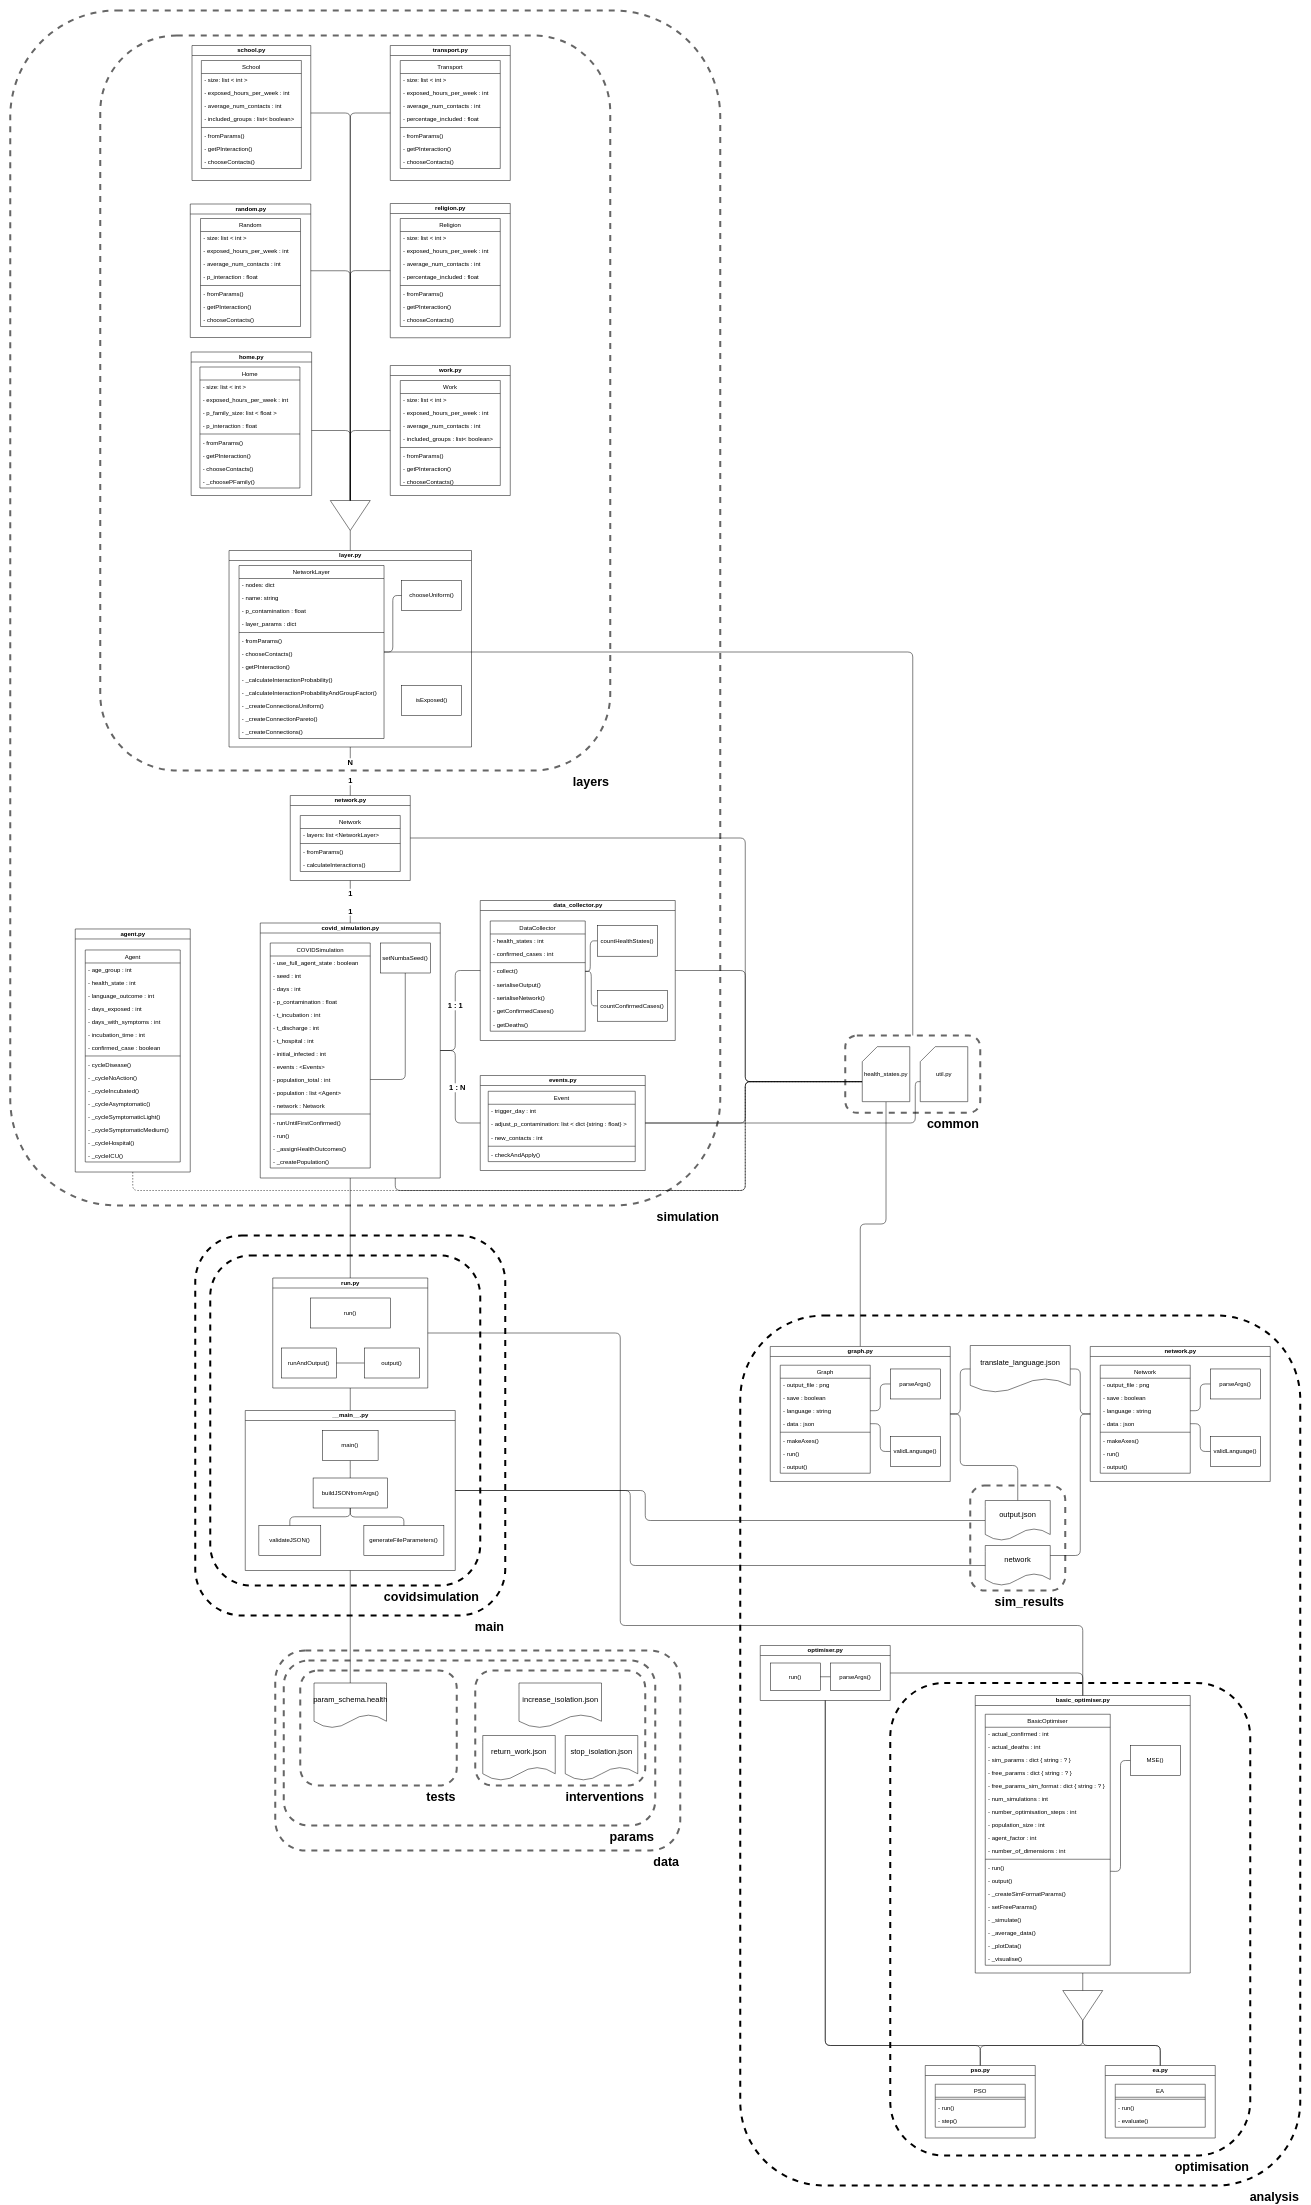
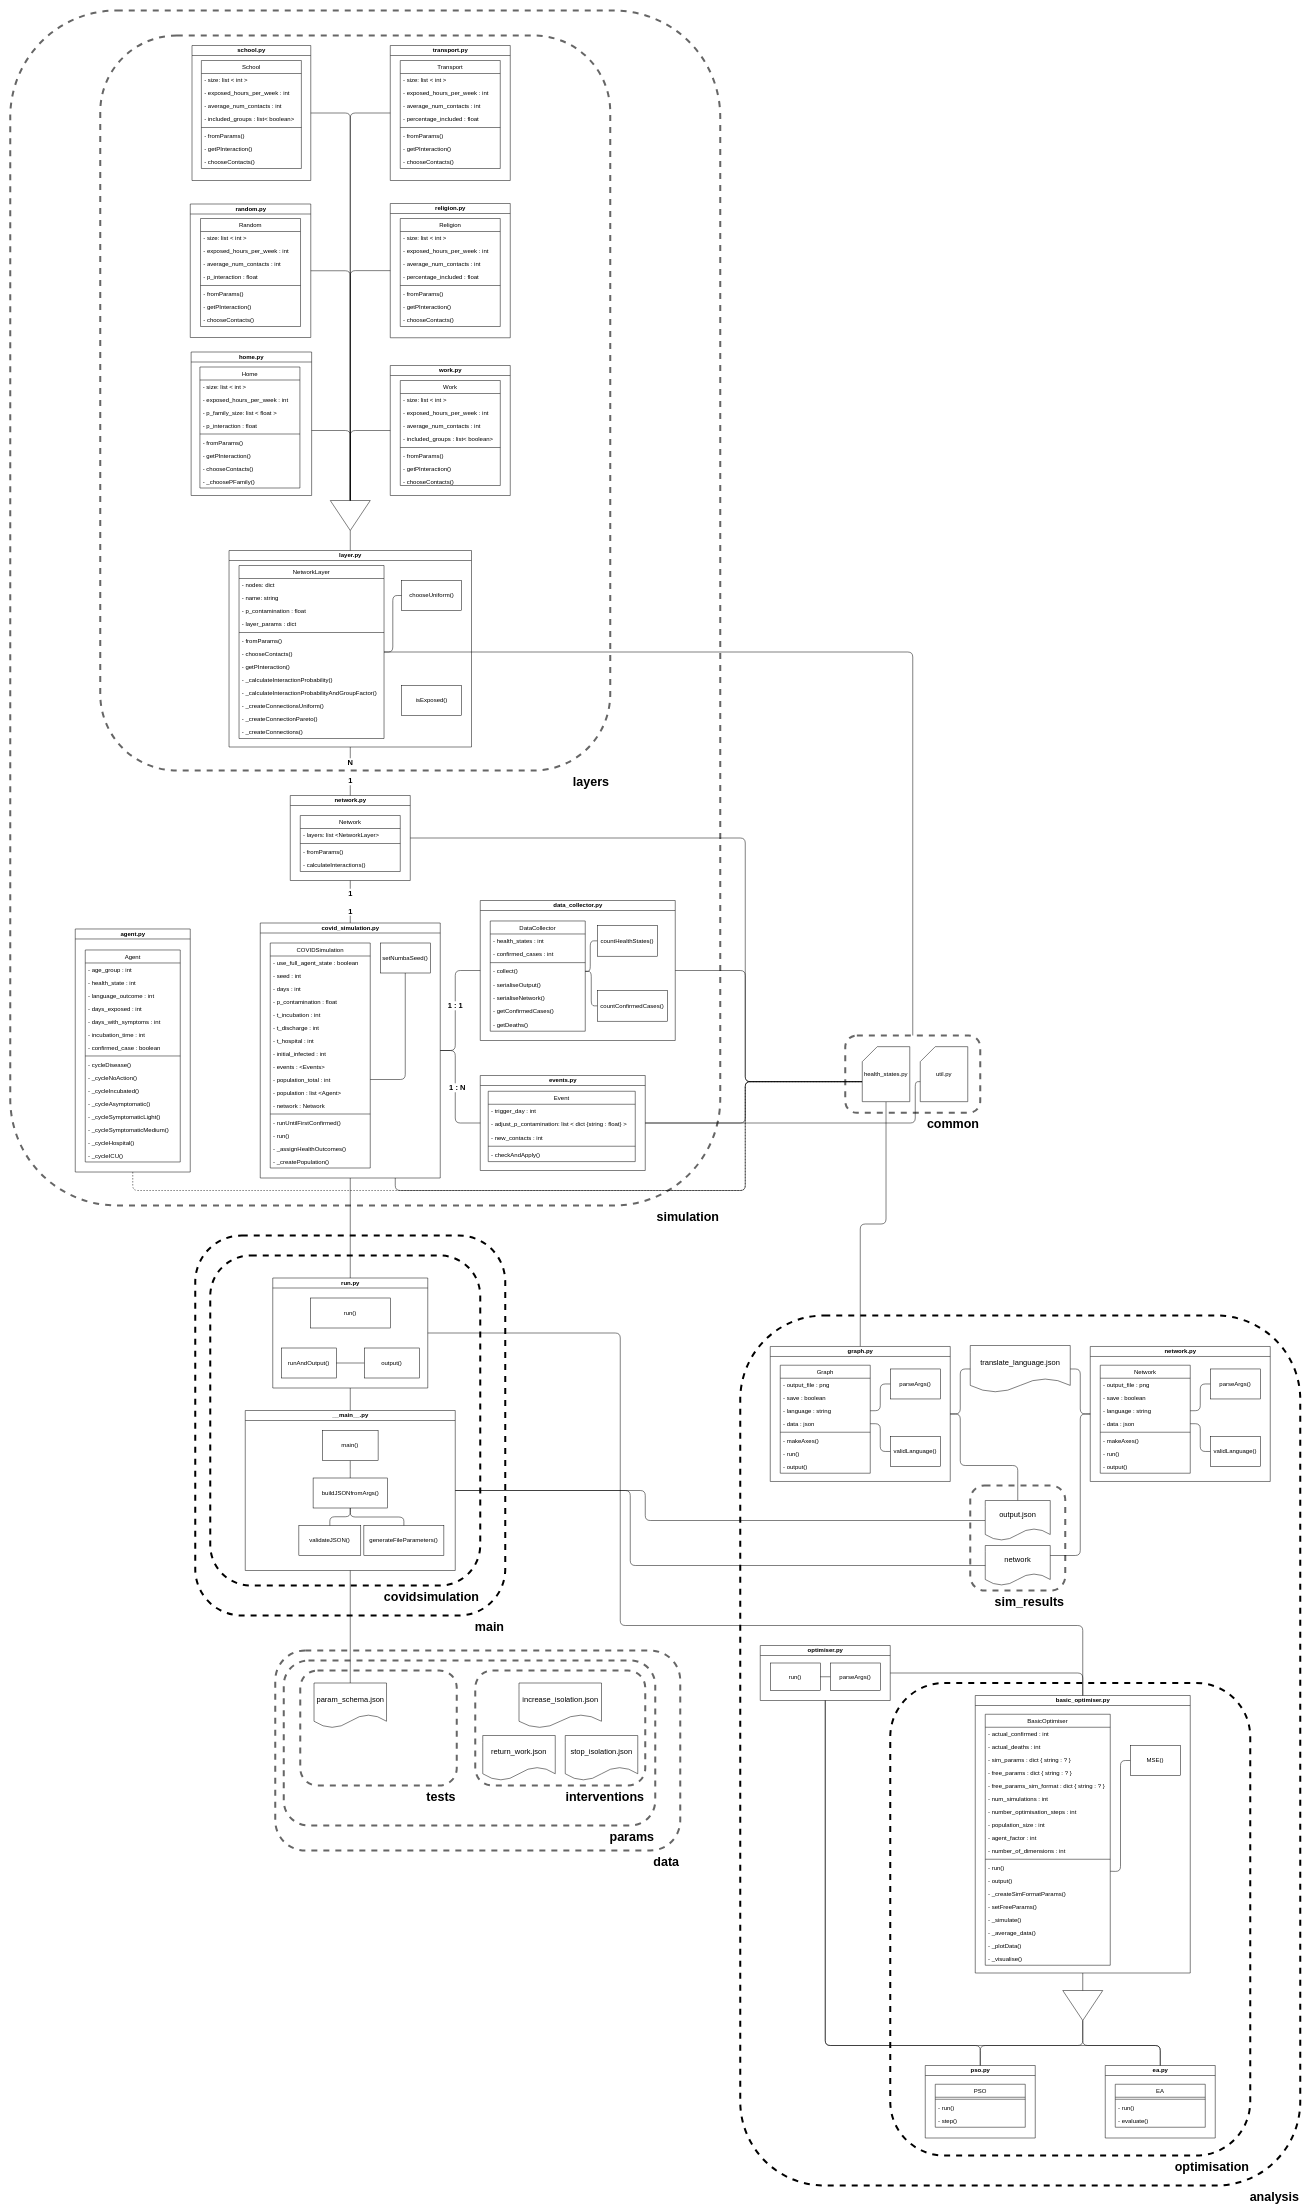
node "validateJSON()": moved (290, 1540) -> (330, 1540)
node "param_schema.health": label "param_schema.health" -> "param_schema.json"
